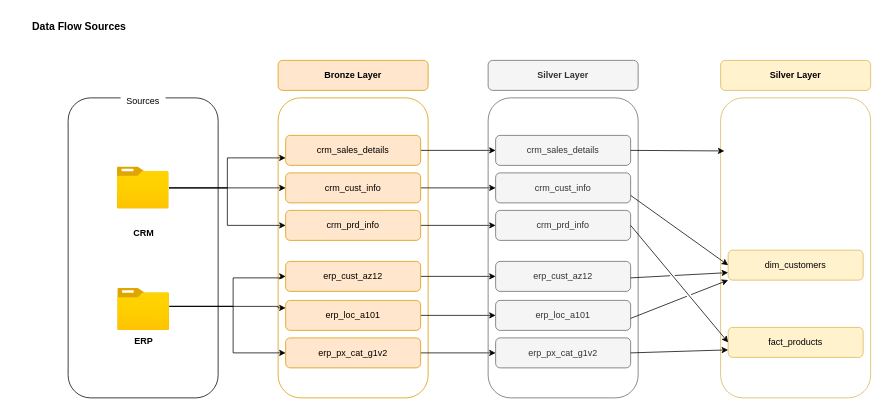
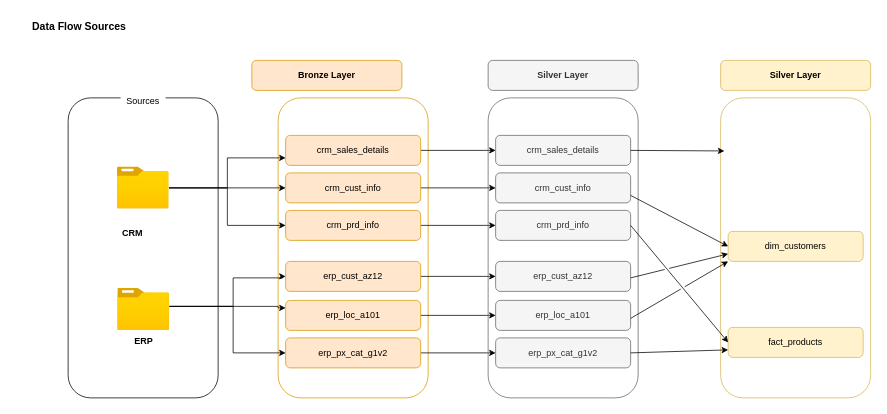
node "Bronze Layer": moved (353, 75) -> (327, 75)
node "CRM": moved (143, 234) -> (132, 234)
node "dim_customers": moved (795, 265) -> (795, 246)
